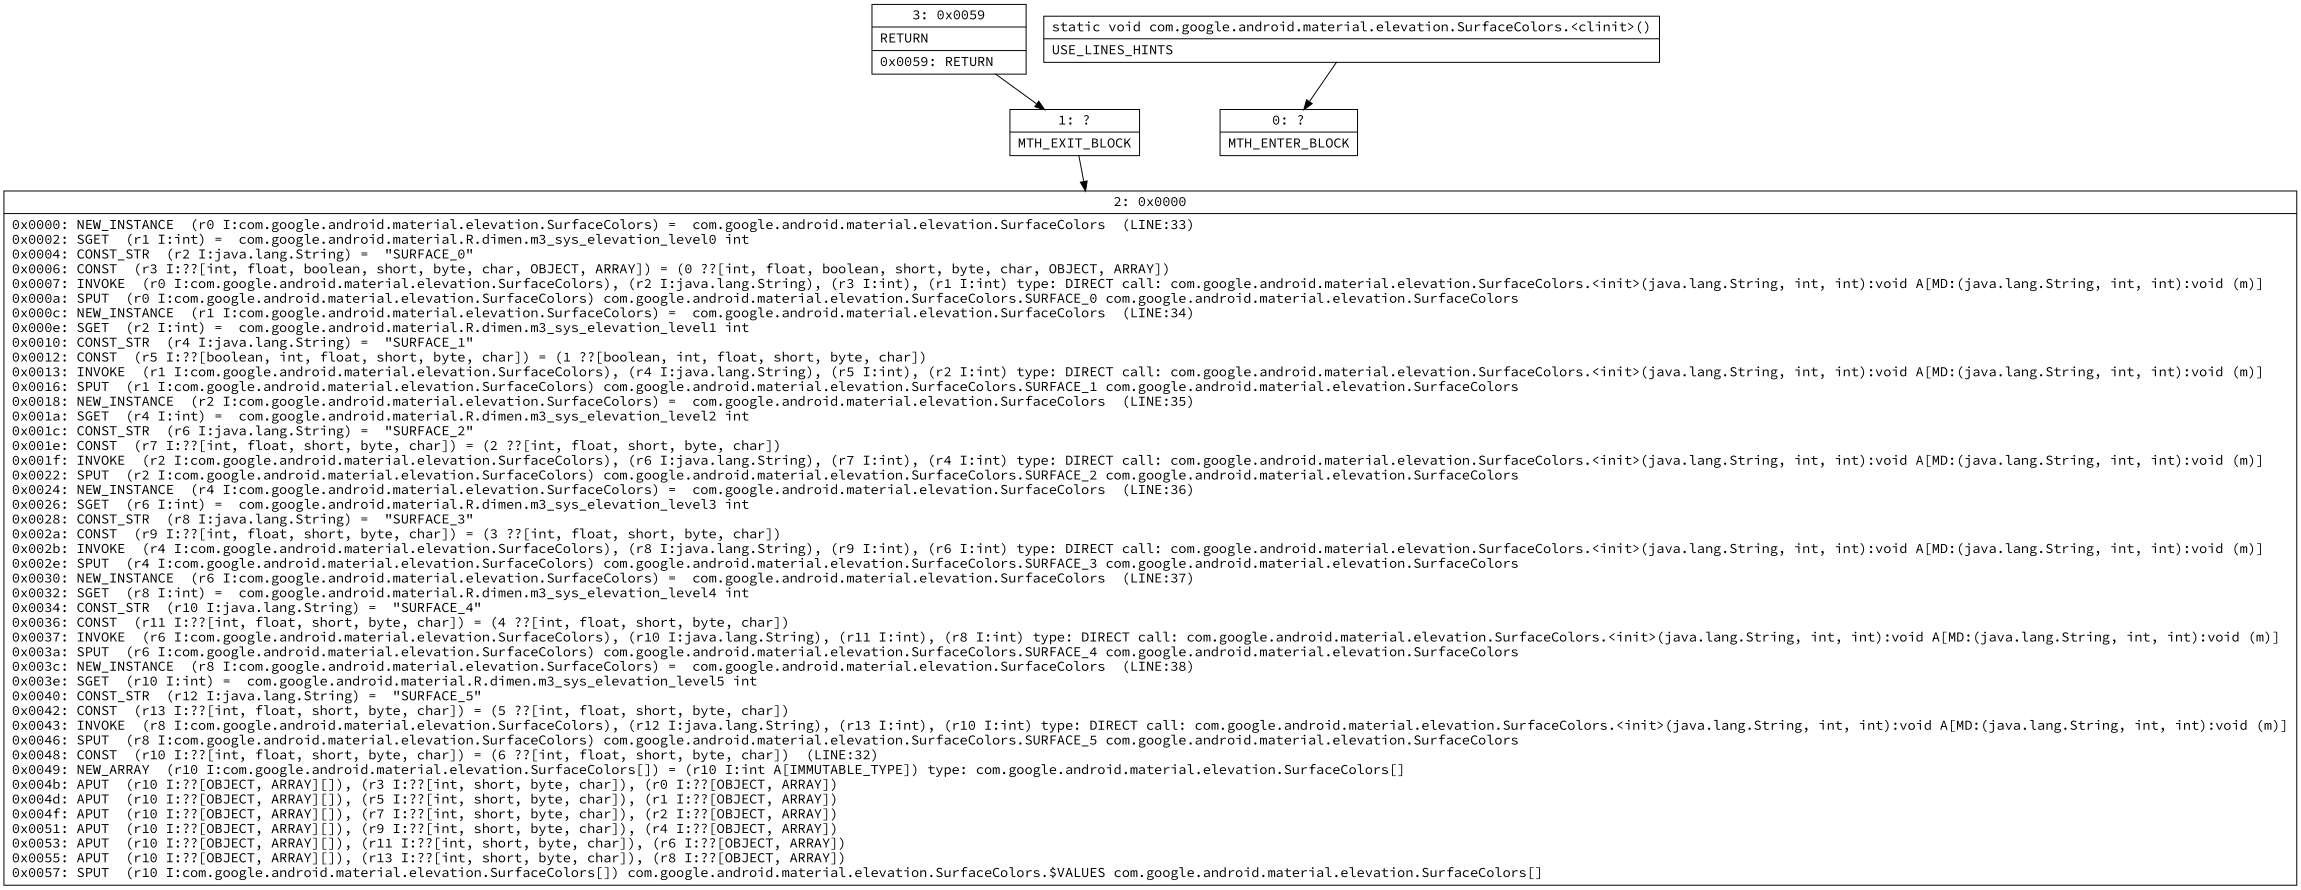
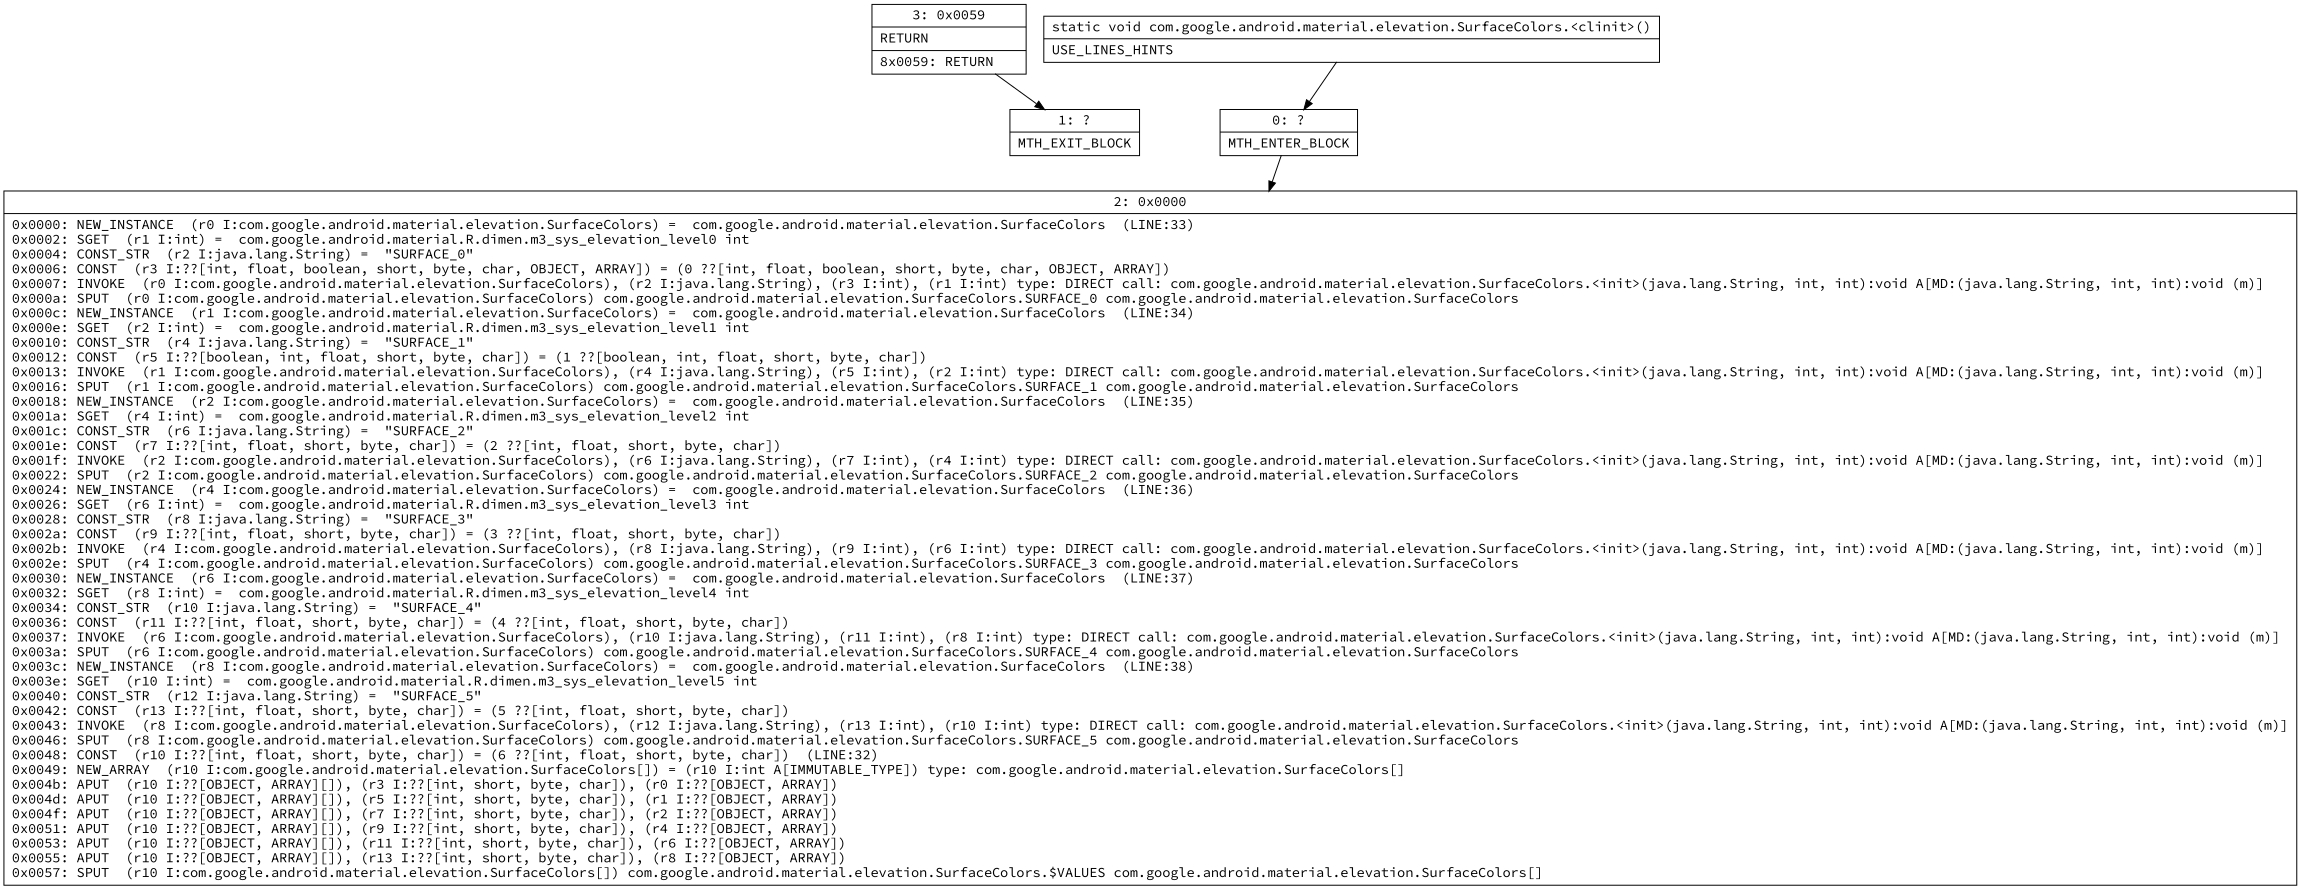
node "3: 0x0059": text "0x0059: RETURN" -> "8x0059: RETURN"
edge "1: ?" -> "2: 0x0000": now "0: ?" -> "2: 0x0000"
